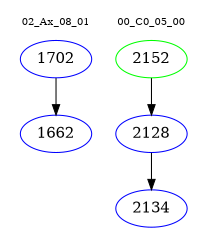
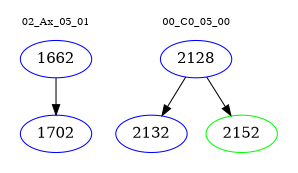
cluster "02_Ax_08_01": label "02_Ax_08_01" -> "02_Ax_05_01"
edge "1702" -> "1662": reversed
edge "2152" -> "2128": reversed
node "2134": label "2134" -> "2132"
